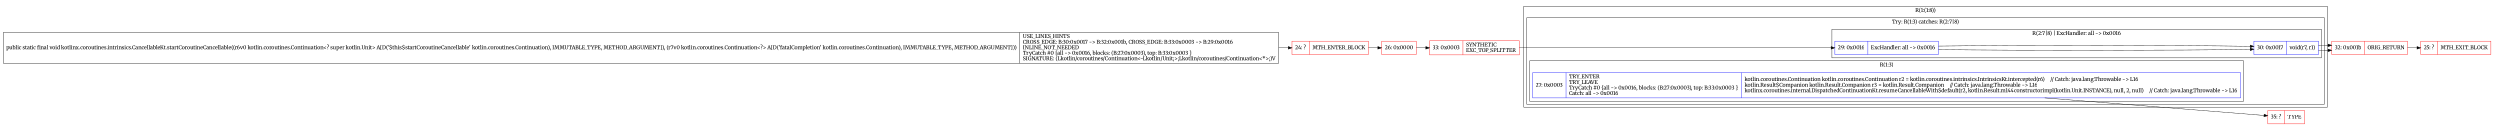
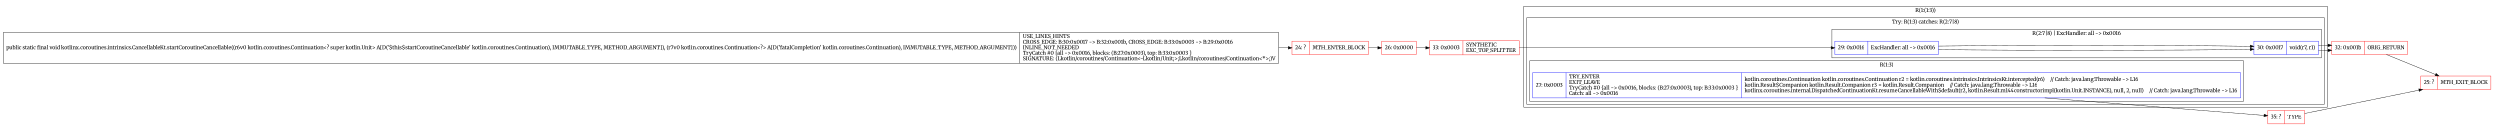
cluster "R(1:(1:8))": label "R(1:(1:8))" -> "R(1:(1:3))"
node "27: 0x0003": text "TRY_LEAVE" -> "EXIT_LEAVE"
edge "35: ?" -> "25: ?": added
